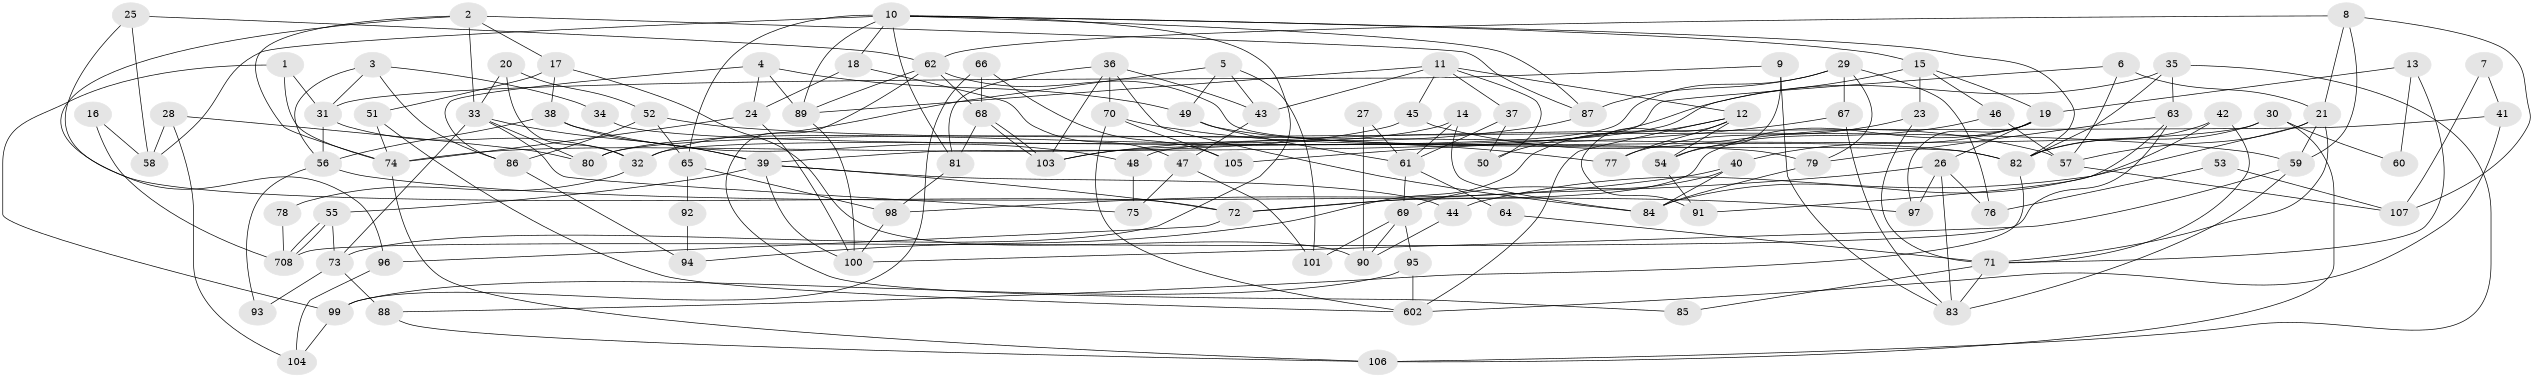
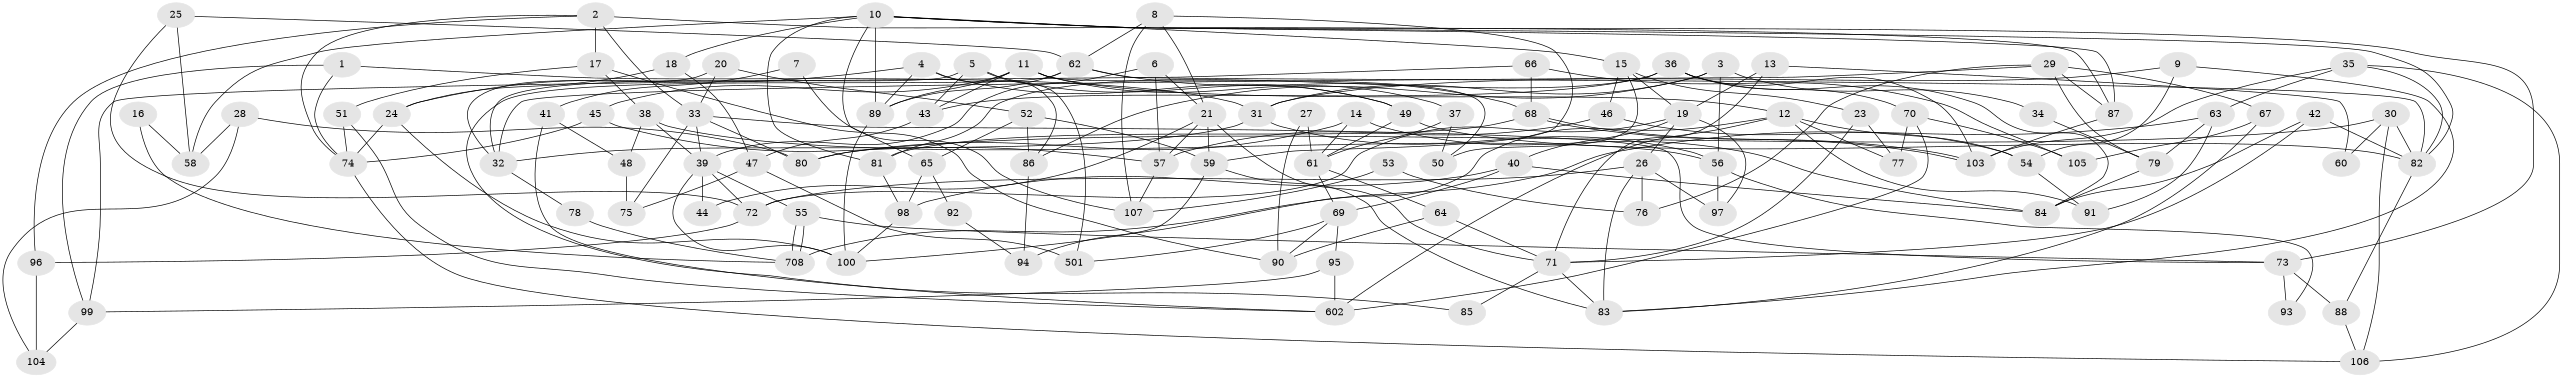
edge "44" -- "90": now "64" -- "90"
node "101": label "101" -> "501"
